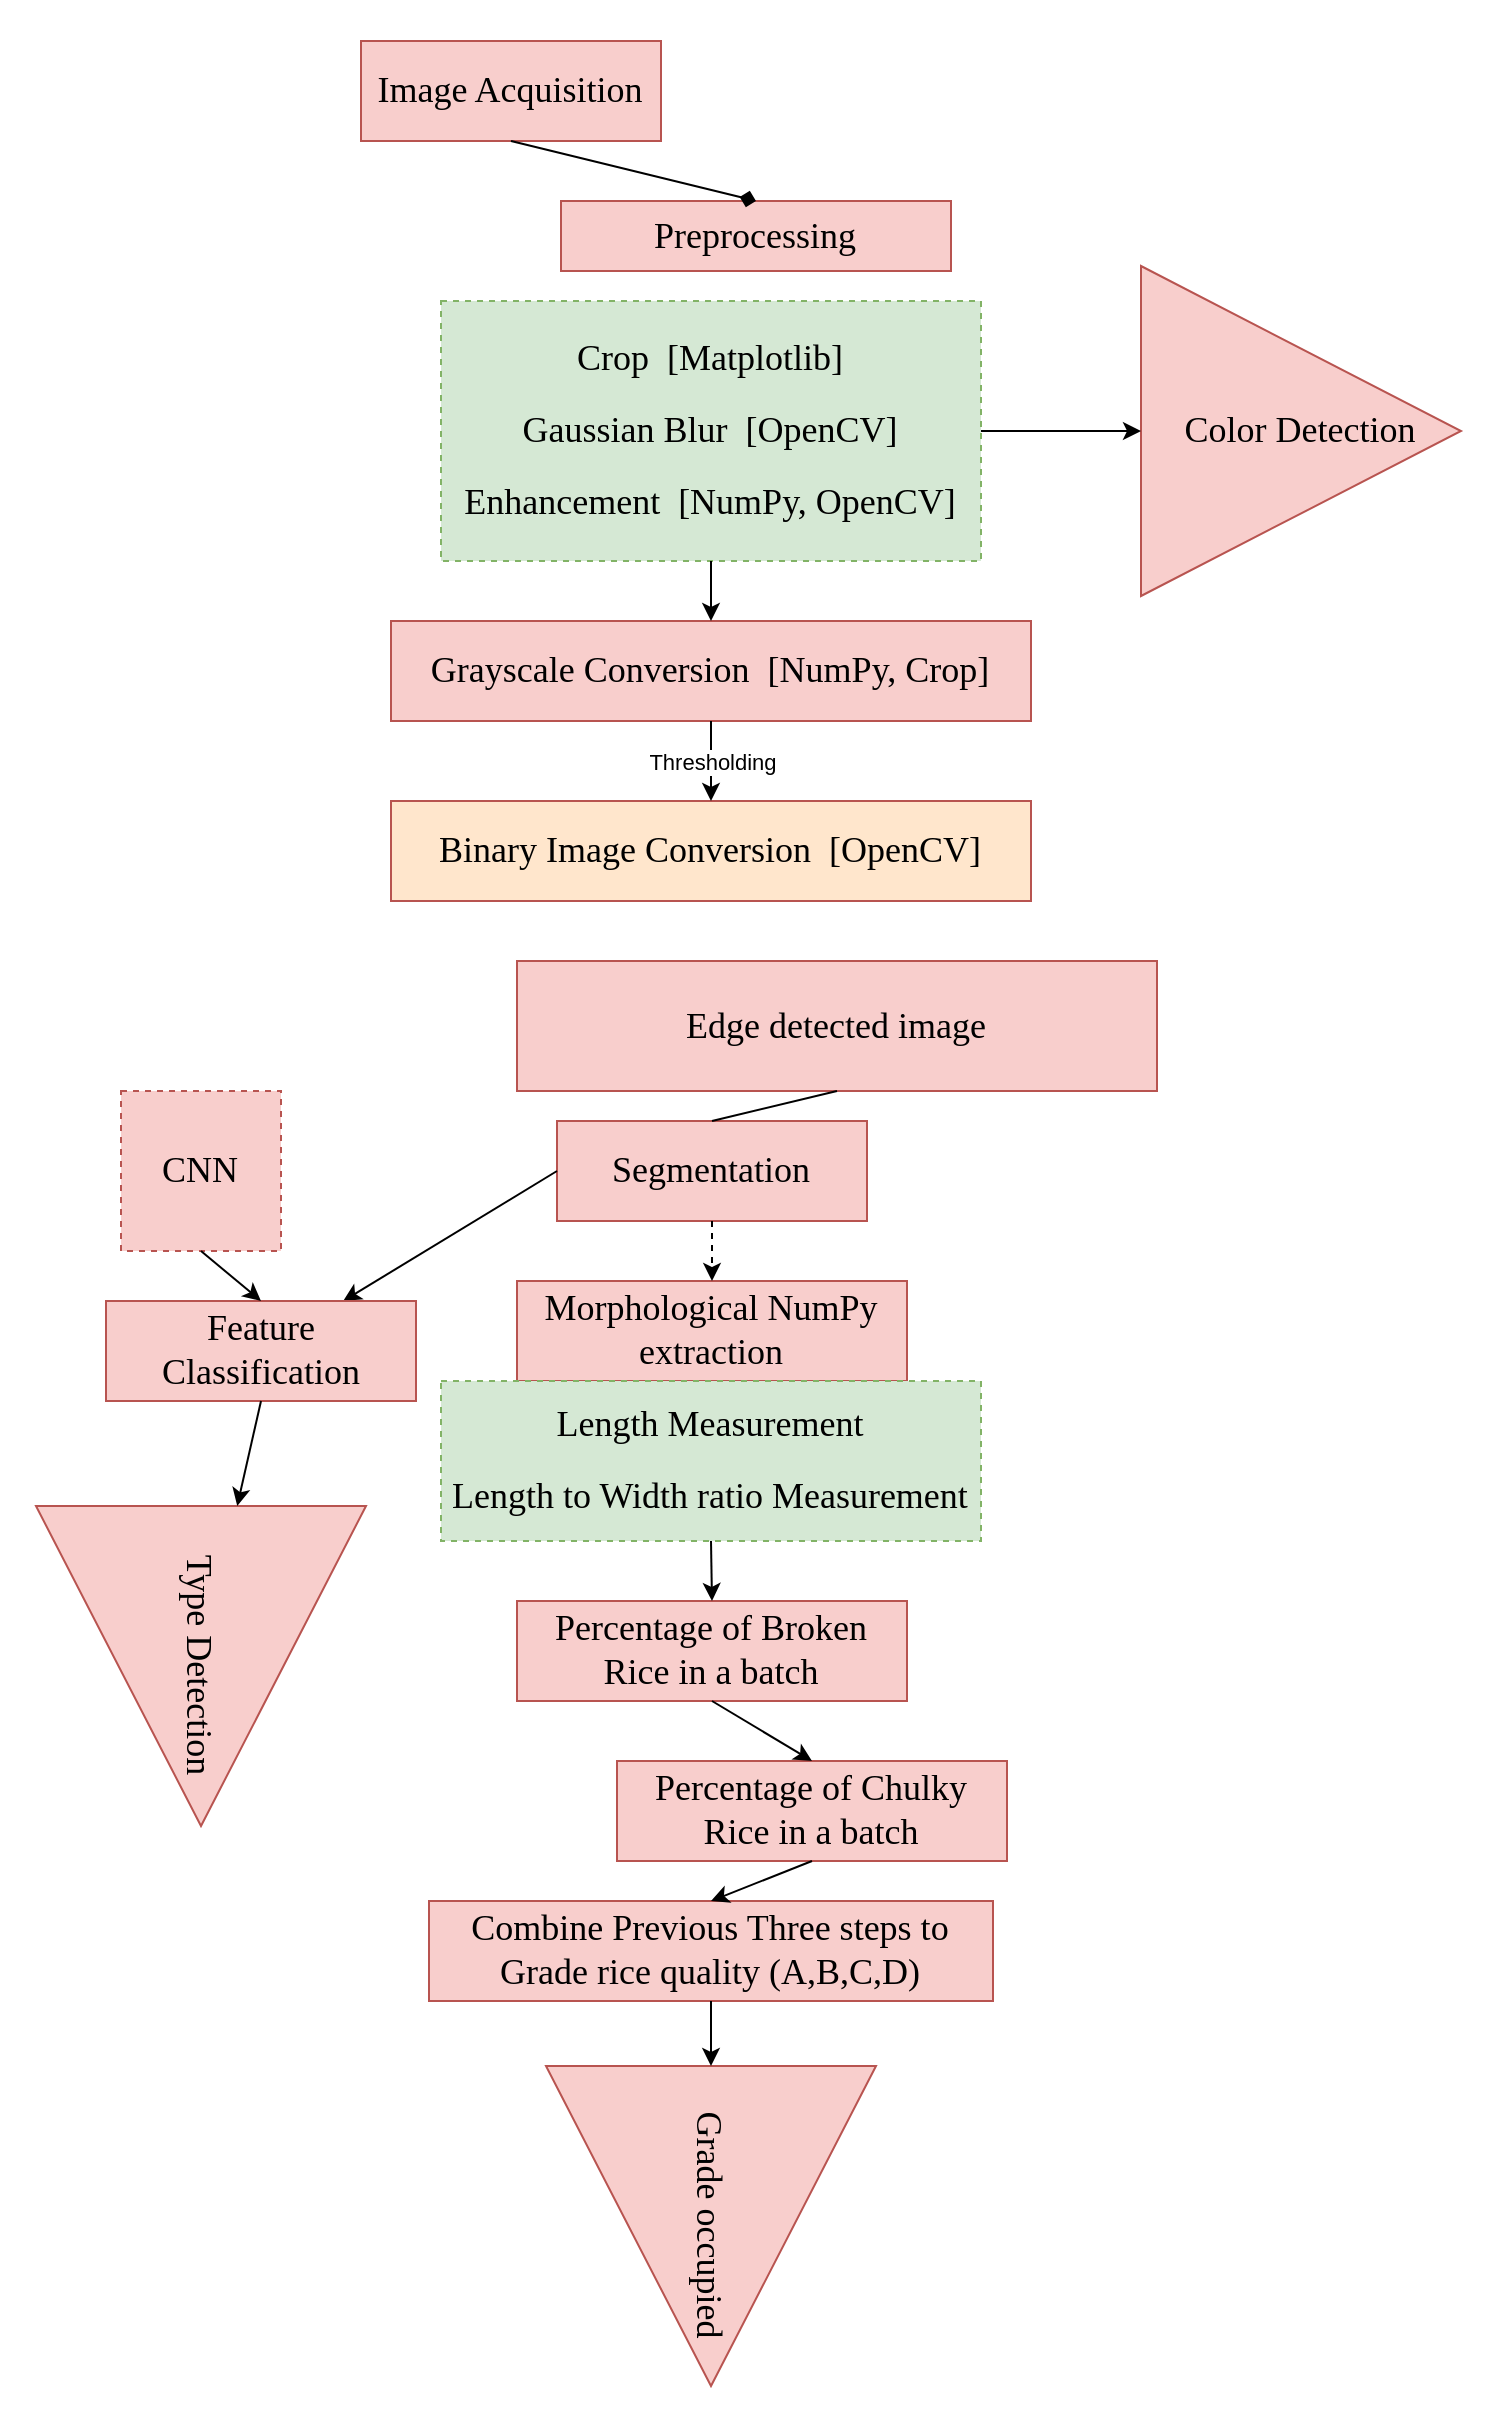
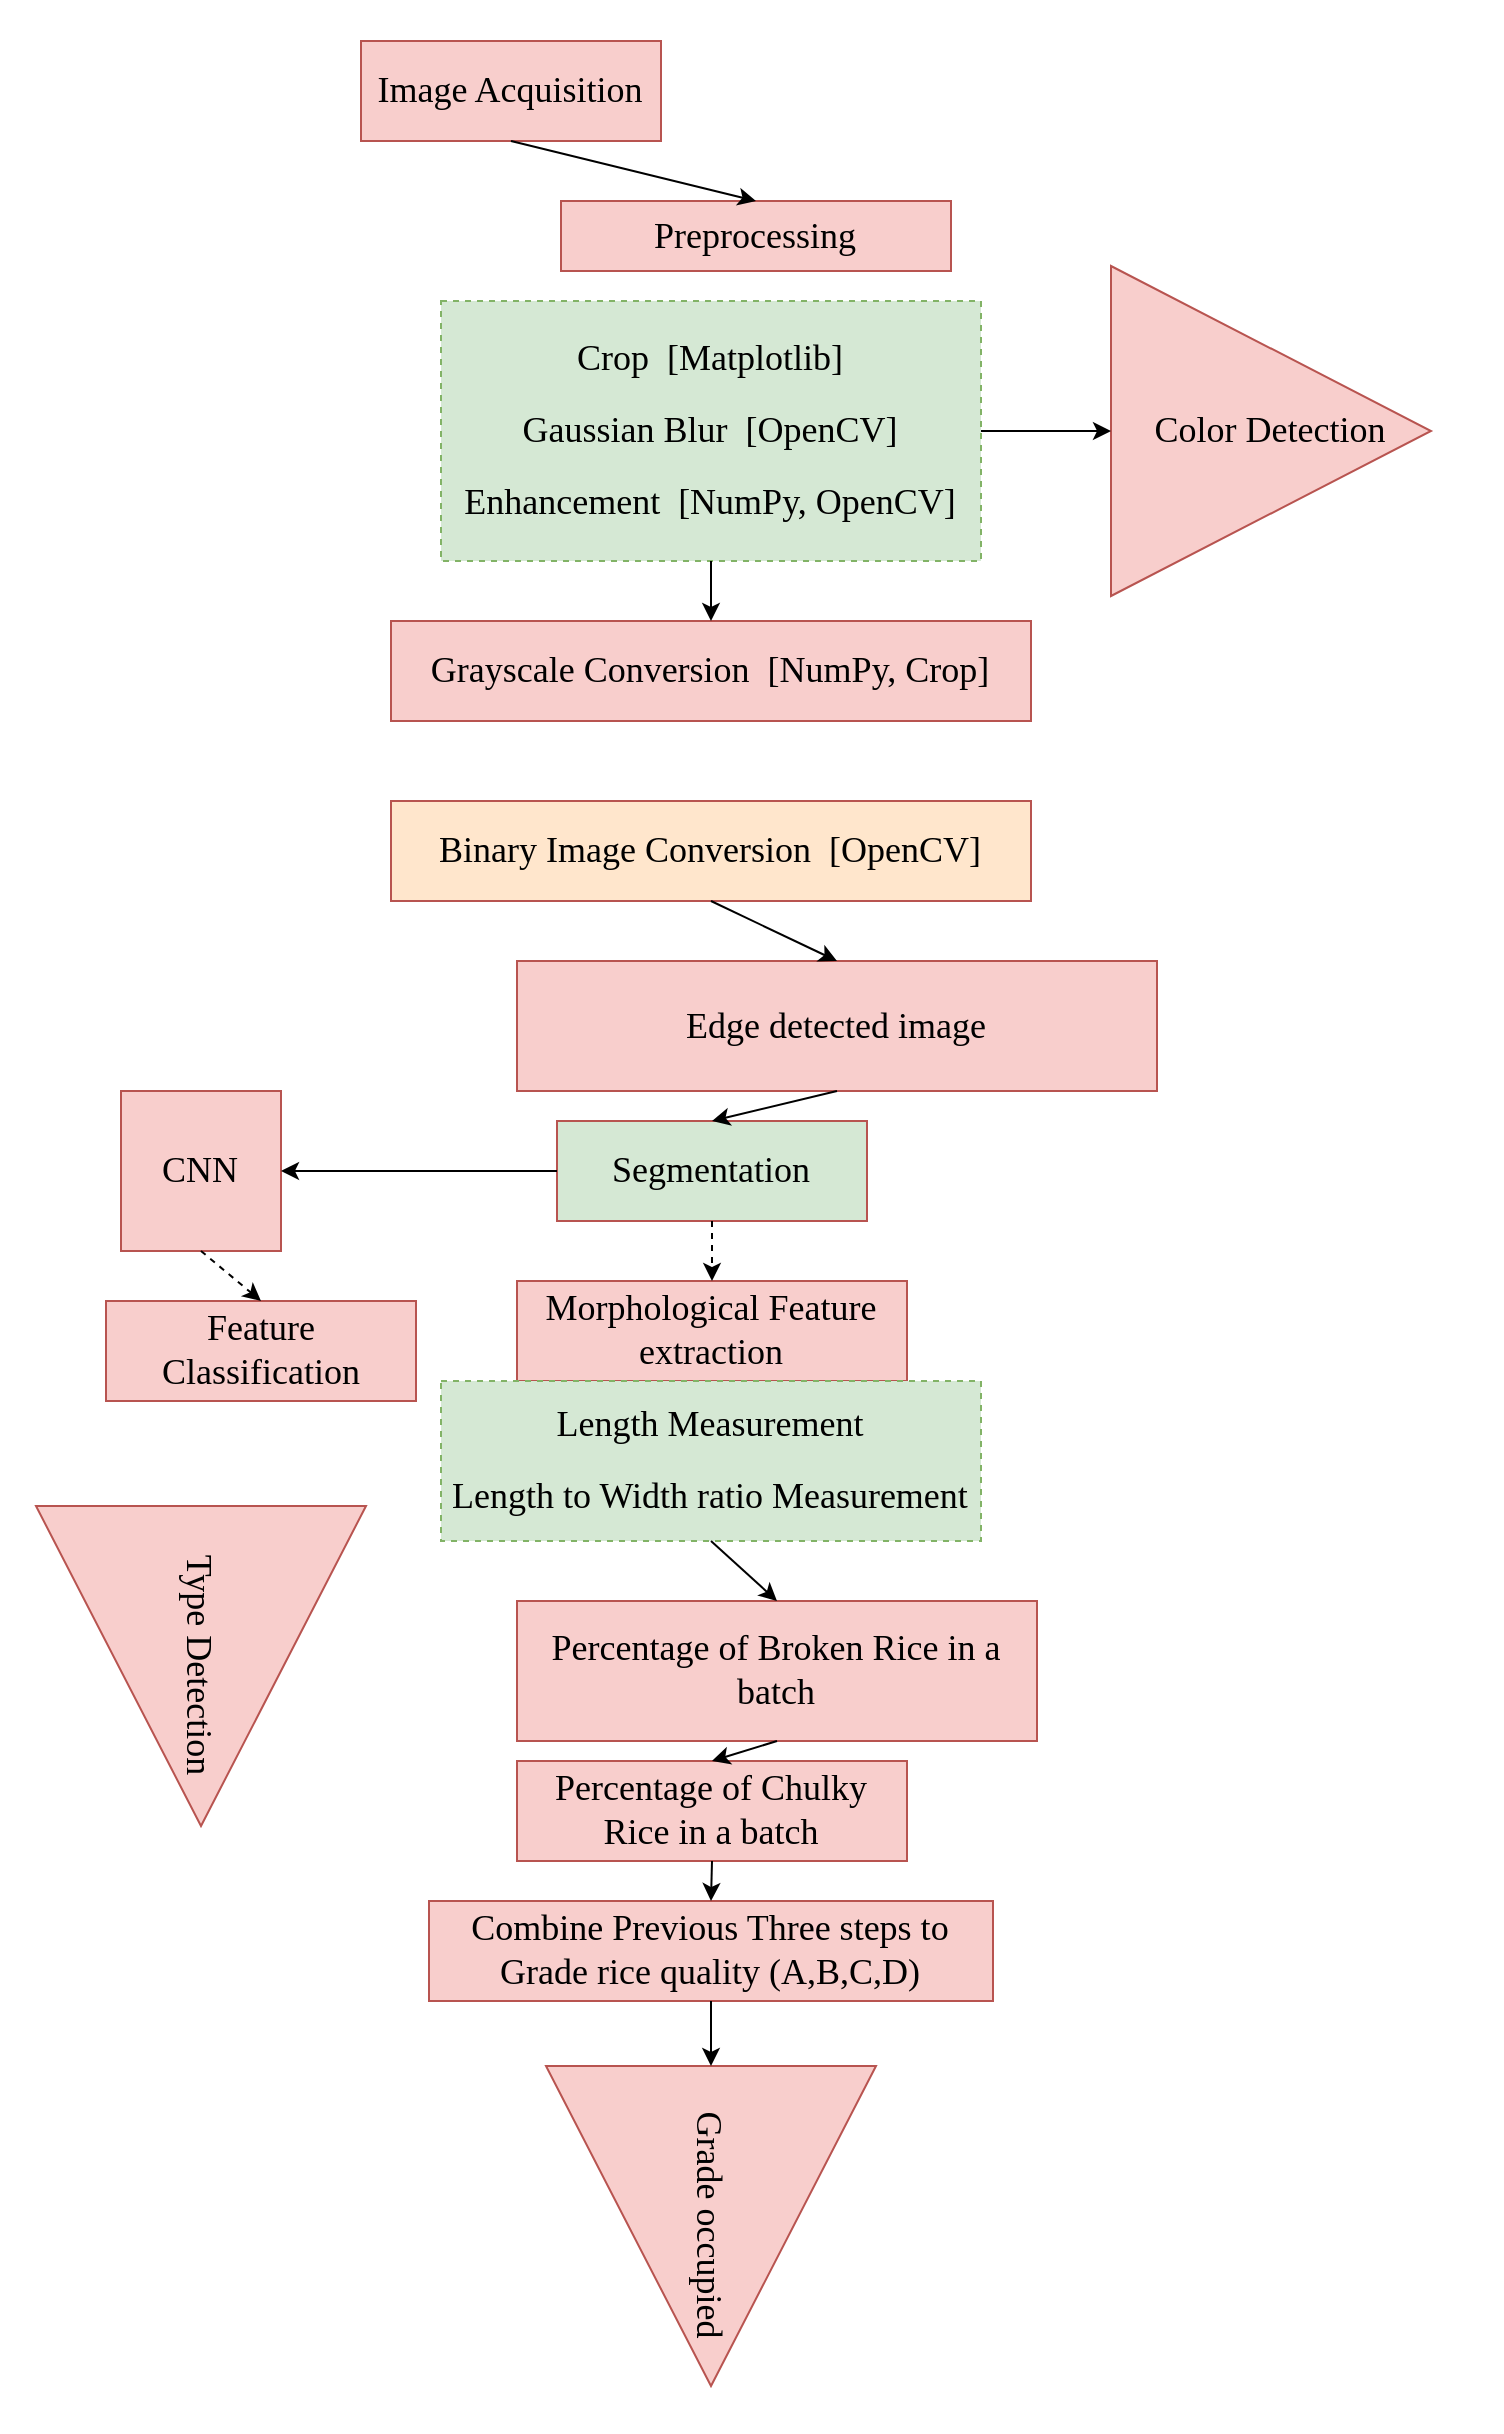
edge "Image Acquisition" -> "Preprocessing": arrowhead diamond -> classic
node "Color Detection": moved (1301, 431) -> (1271, 431)
edge "Grayscale Conversion [NumPy, Crop]" -> "Binary Image Conversion [OpenCV]": removed, labels "Thresholding", "Label"
edge "Binary Image Conversion [OpenCV]" -> "Edge detected image": added
edge "Edge detected image" -- "Segmentation": arrowhead none -> classic
node "CNN": style dashed -> solid
node "Segmentation": fillcolor #f8cecc -> #d5e8d4
edge "Segmentation" -> "Feature Classification": now "Segmentation" -> "CNN"
edge "CNN" -> "Feature Classification": style solid -> dashed
node "Morphological NumPy extraction": label "Morphological NumPy extraction" -> "Morphological Feature extraction"
edge "Feature Classification" -> "Type Detection": removed
node "Percentage of Broken Rice in a batch": size 390x100 -> 520x140
node "Percentage of Chulky Rice in a batch": moved (812, 1811) -> (712, 1811)
